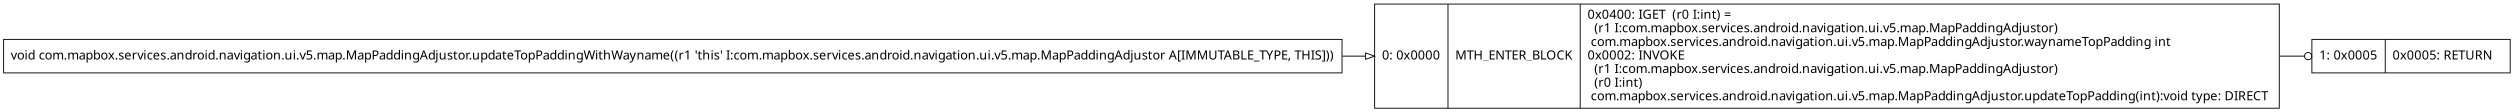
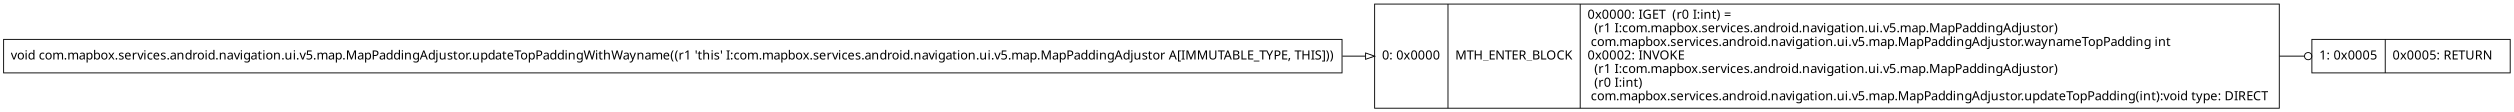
node "0: 0x0000": text "0x0400: IGET  (r0 I:int) =" -> "0x0000: IGET  (r0 I:int) ="
